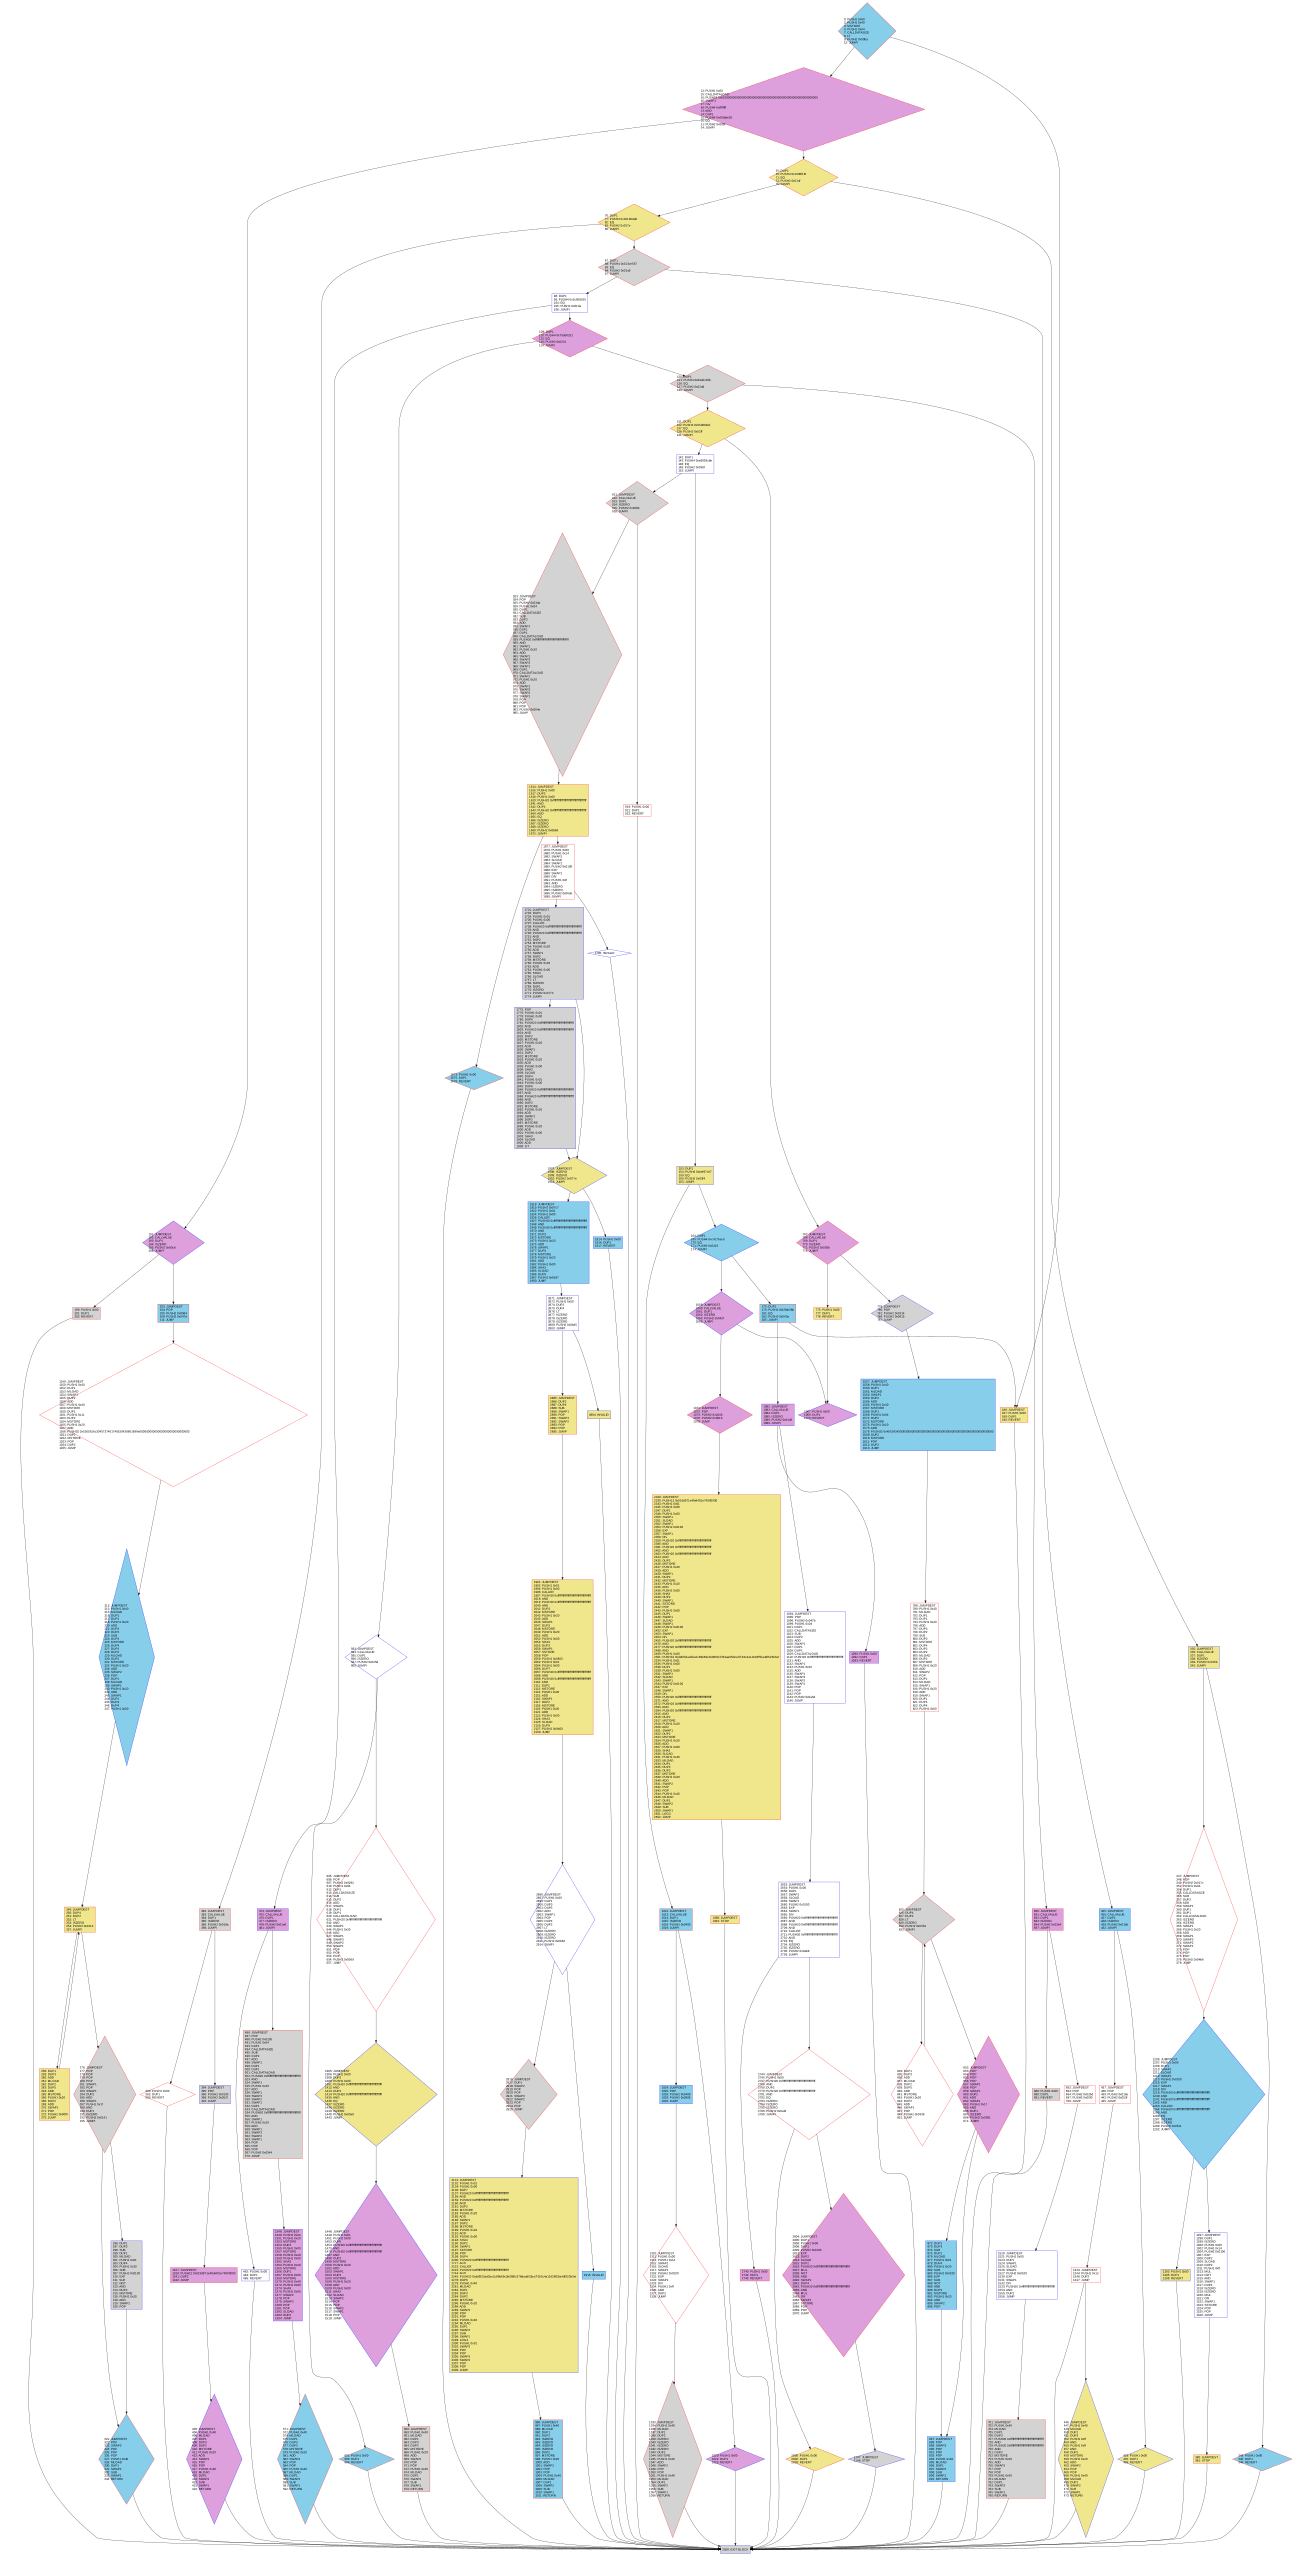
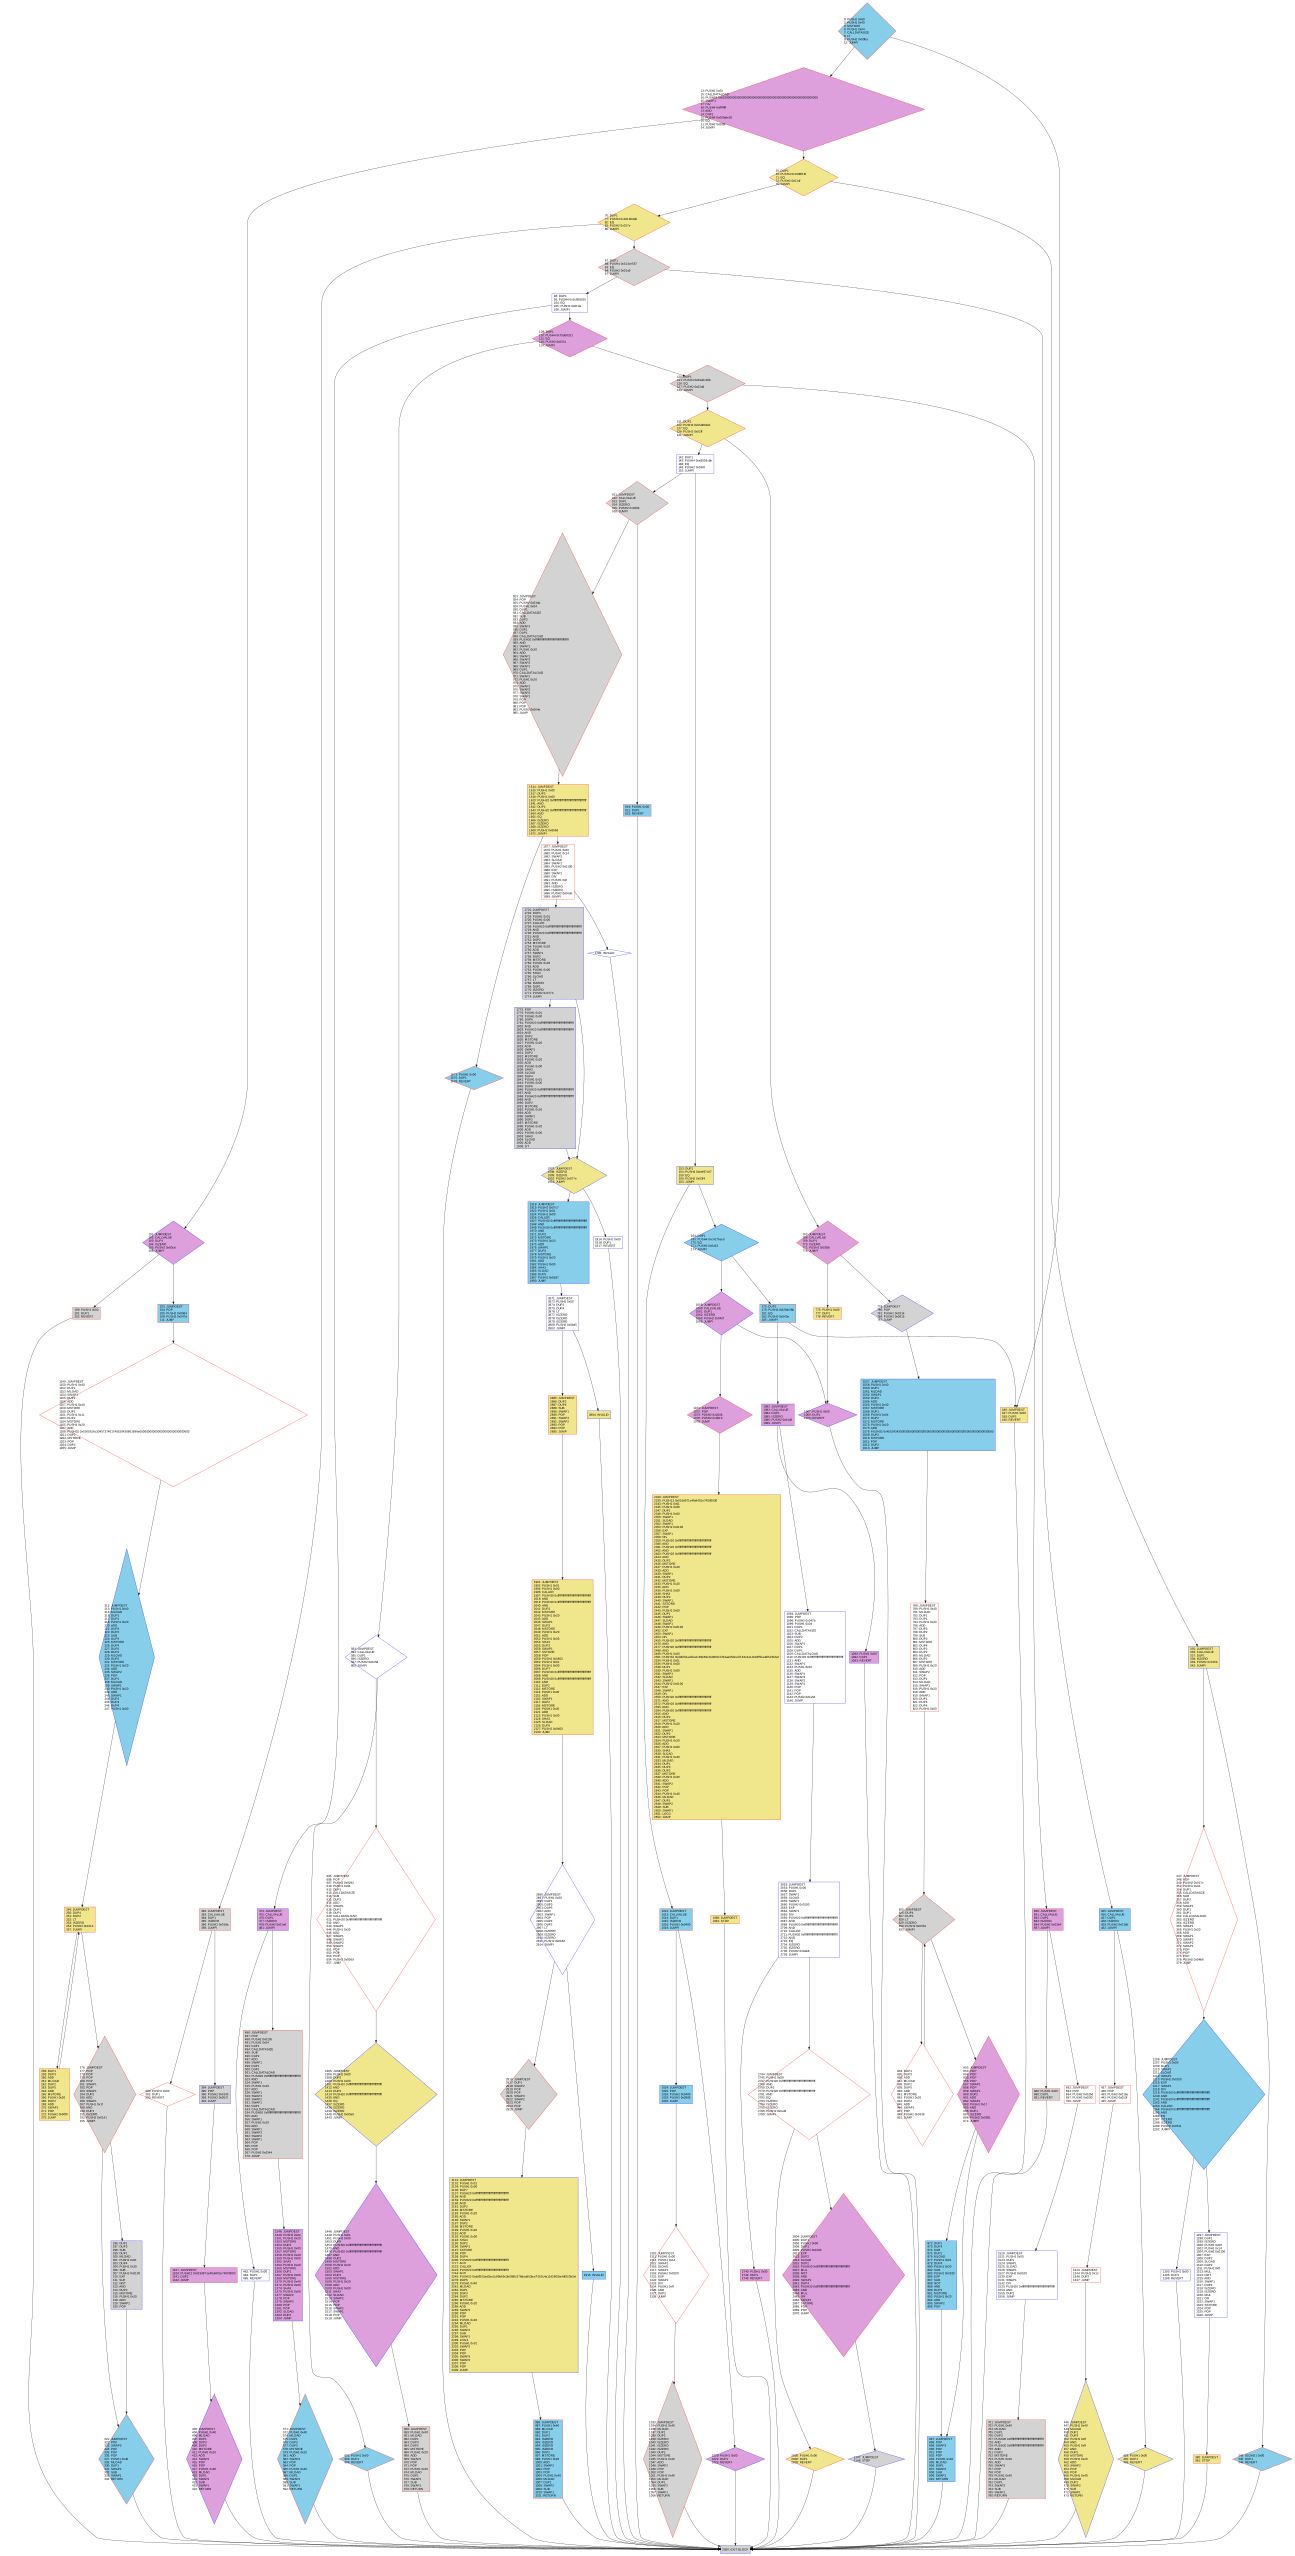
node "919: PUSH1 0x00 921: DUP1 922: REVERT": fillcolor white -> skyblue
node "1914: PUSH1 0x00 1916: DUP1 1917: REVERT": fillcolor skyblue -> white
node "1293: PUSH1 0x00 1295: DUP1 1296: REVERT": fillcolor khaki -> white
node "343: PUSH1 0x00 345: DUP1 346: REVERT": label "343: PUSH1 0x00 345: DUP1 346: REVERT" -> "343: SLOAD1 0x00 345: DUP1 346: REVERT"
edge "1343: JUMPDEST 1344: PUSH1 0x12 1346: DUP2 1347: JUMP" -> "2926: EXIT BLOCK": now "1067: PUSH1 0x00 1069: DUP1 1070: REVERT" -> "2926: EXIT BLOCK"
